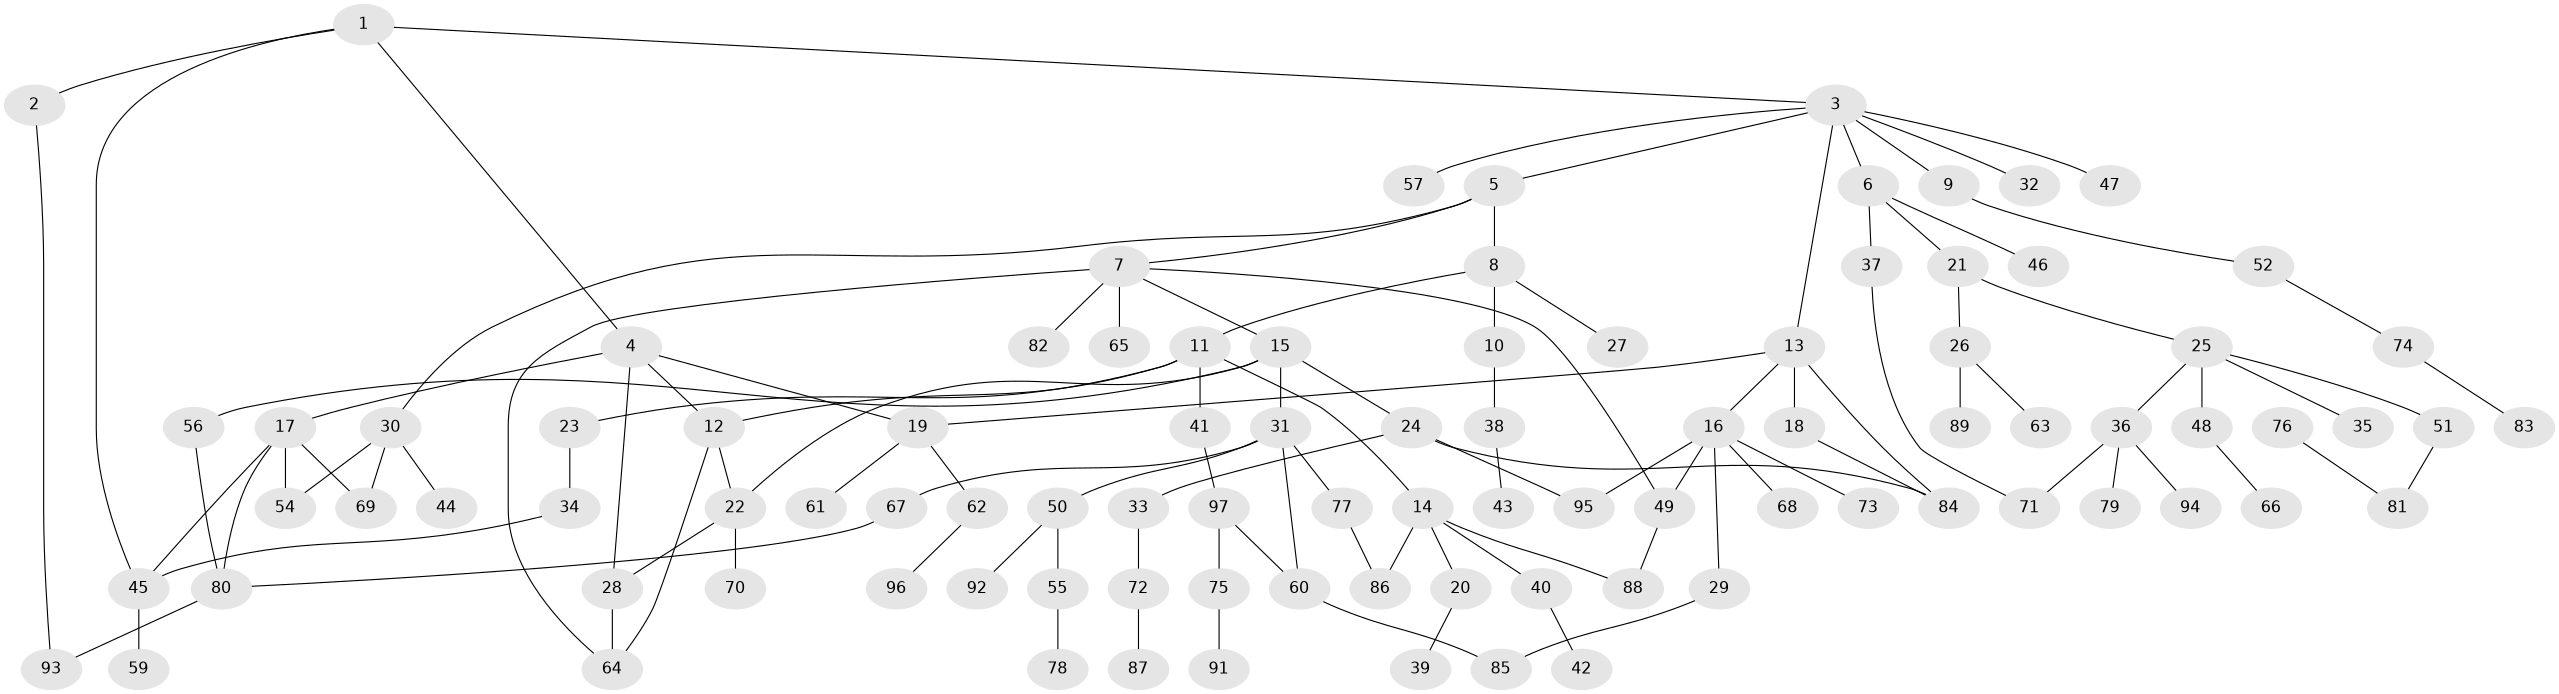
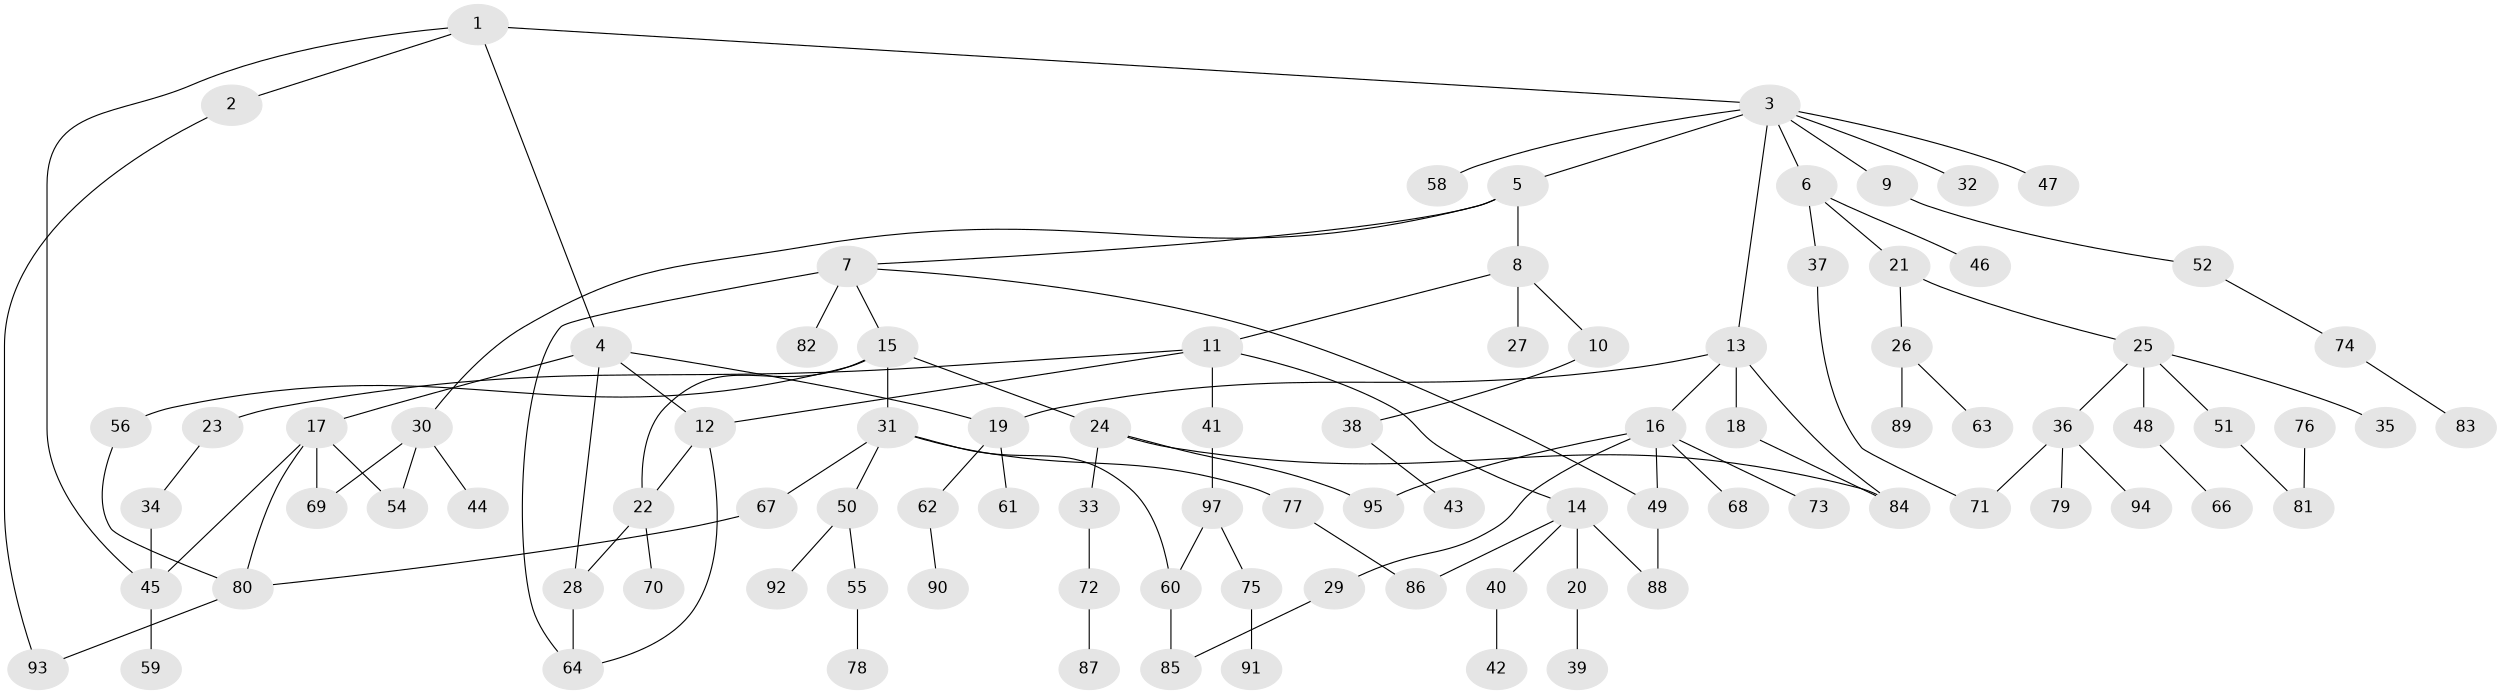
node "57": label "57" -> "58"
node "65": removed
node "96": label "96" -> "90"
